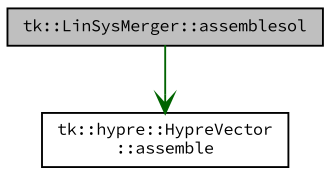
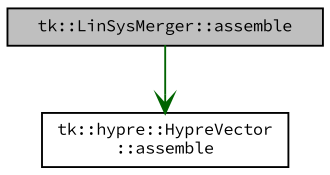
node "tk::LinSysMerger::assemblesol": label "tk::LinSysMerger::assemblesol" -> "tk::LinSysMerger::assemble"
